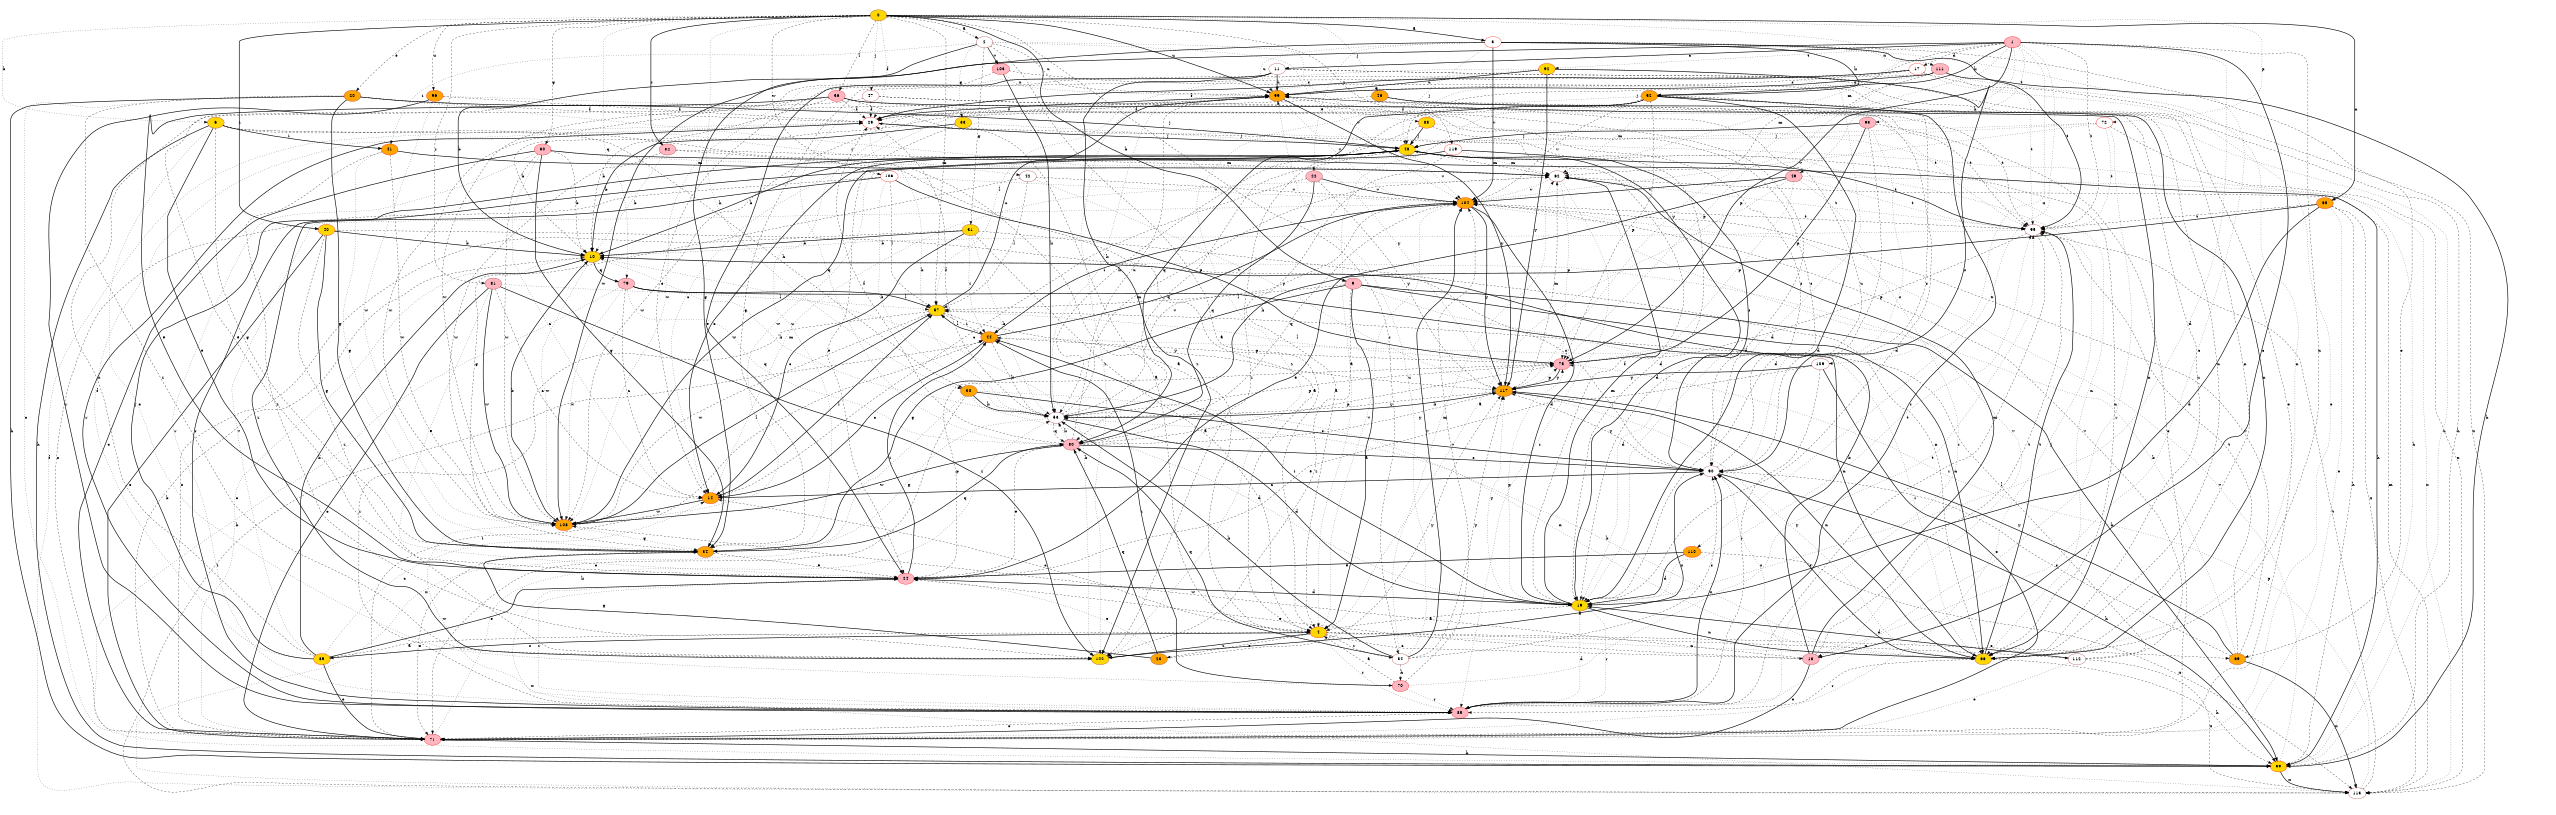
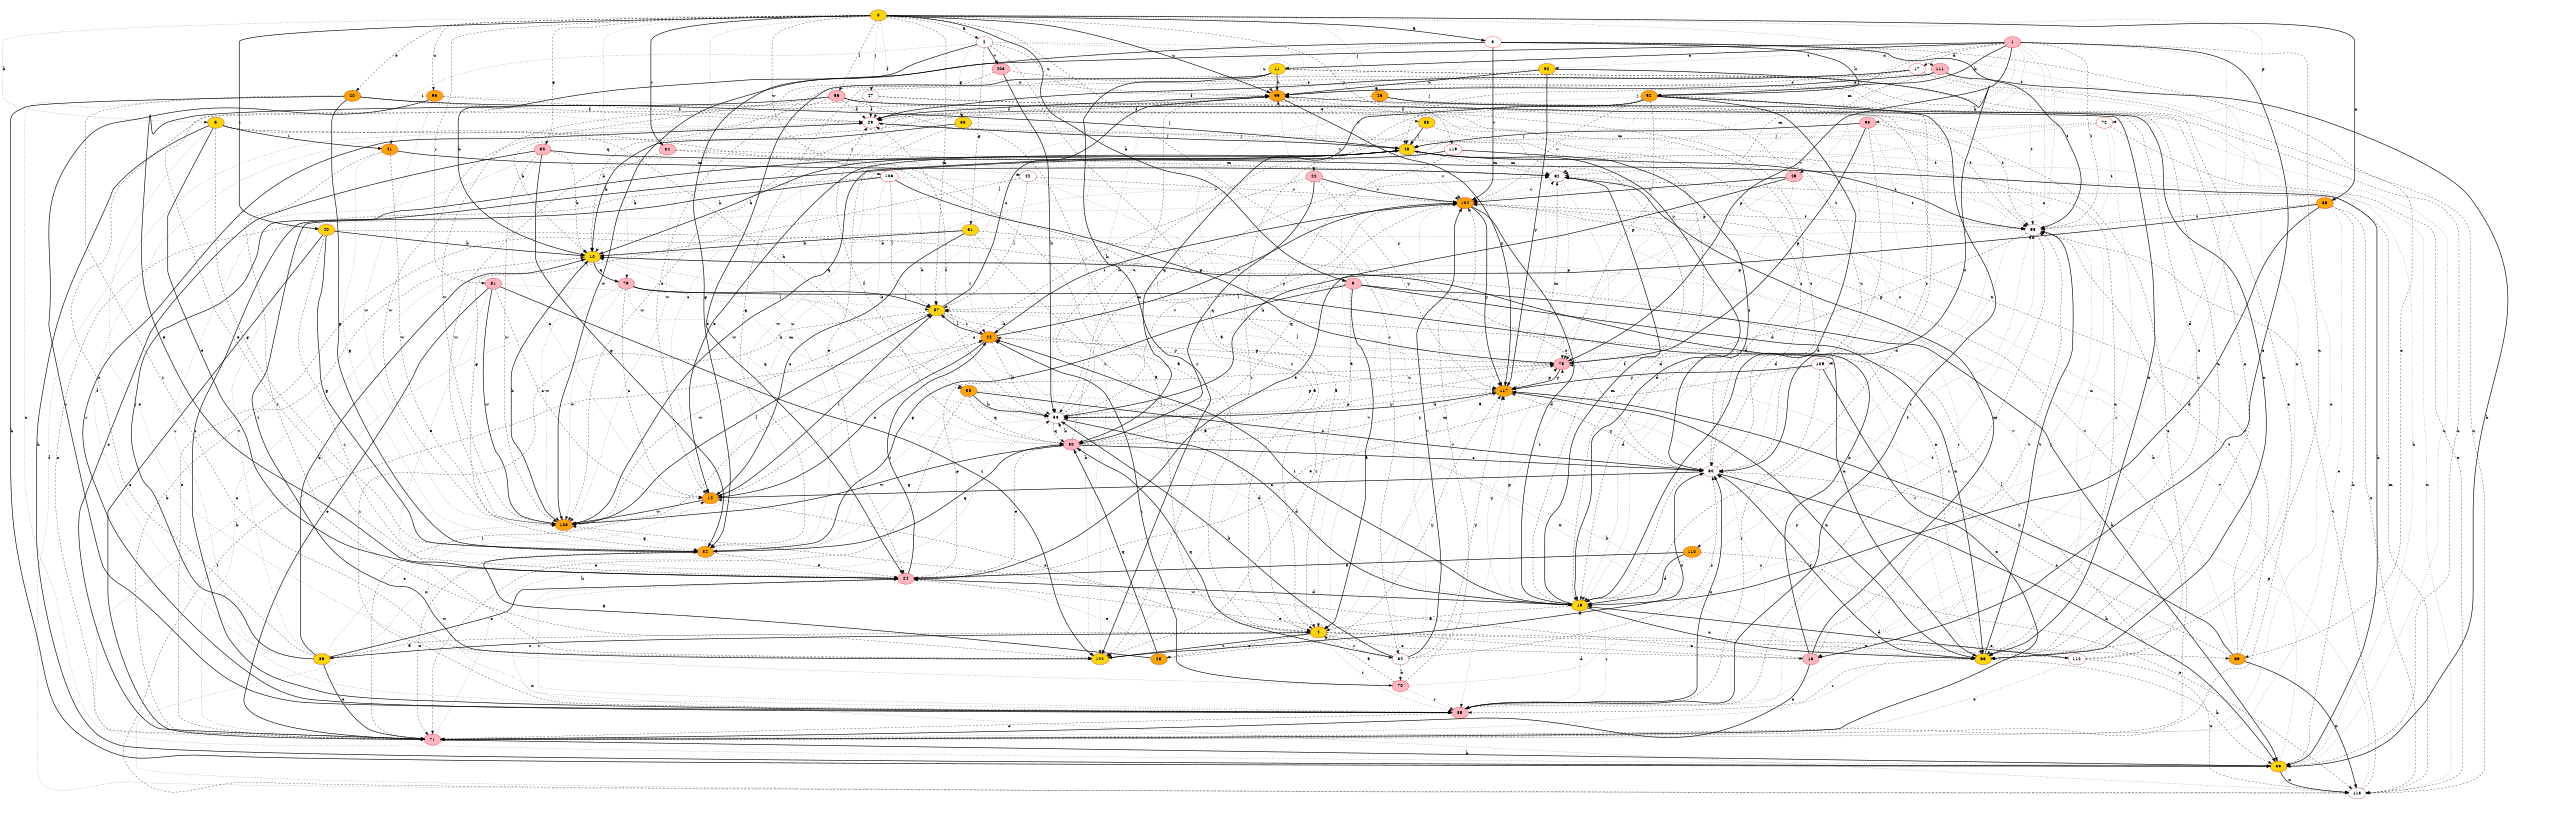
node "103": label "103" -> "403"
node "11": fillcolor white -> gold
edge "48" -> "80": now "38" -> "80"
